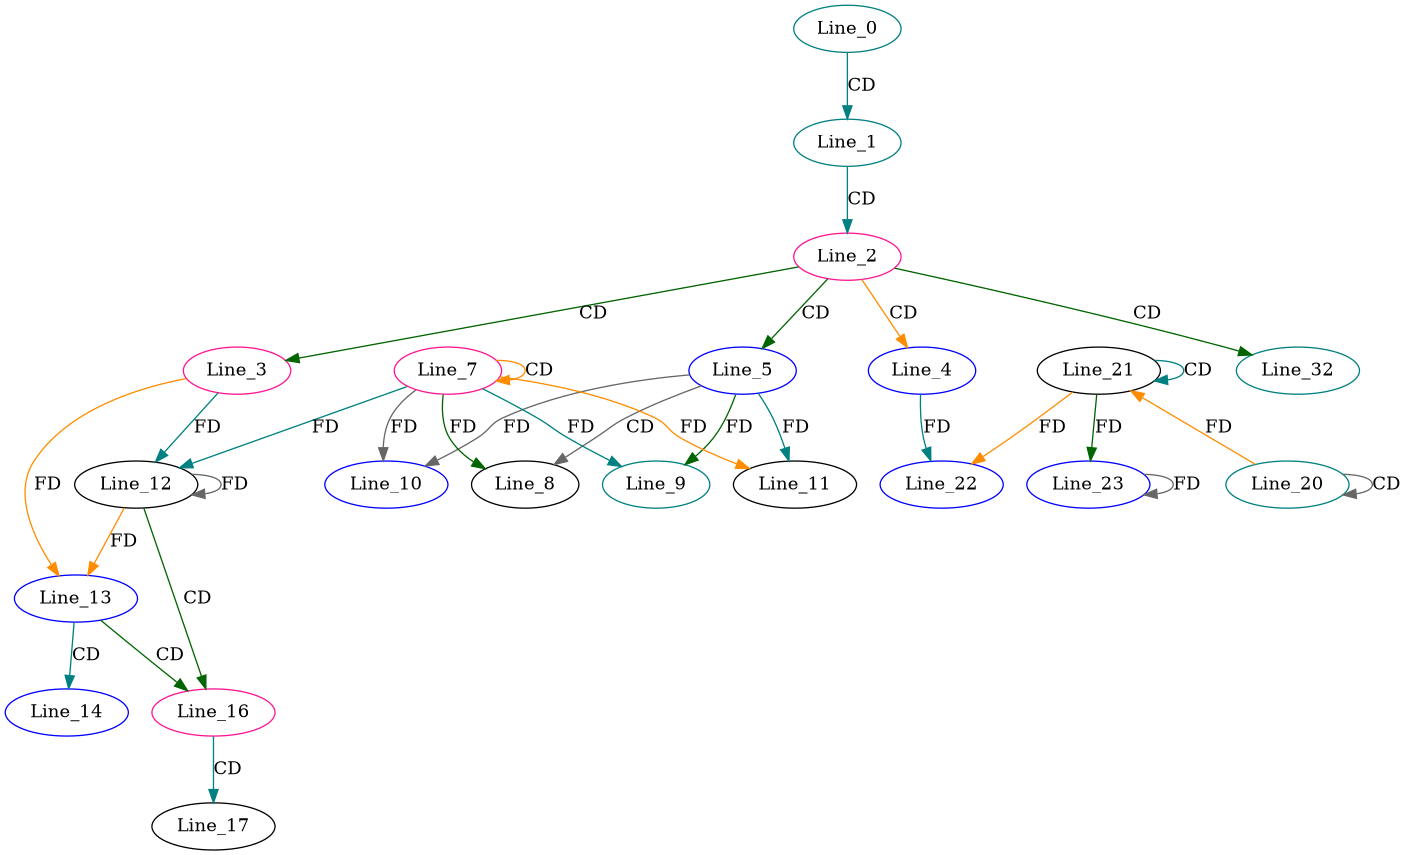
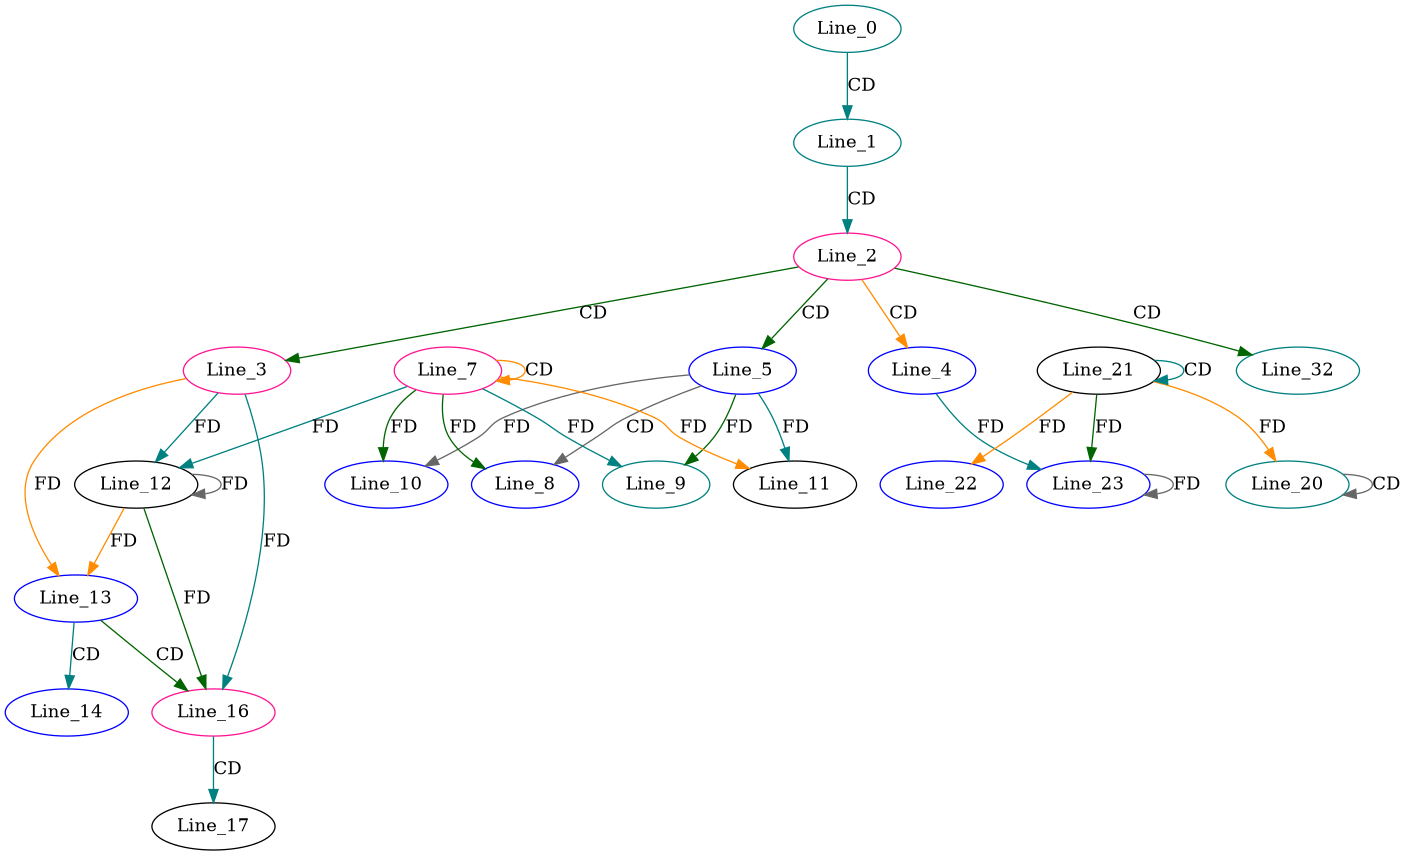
edge "Line_7" -> "Line_10": color gray40 -> darkgreen
edge "Line_4" -> "Line_22": now "Line_4" -> "Line_23"
edge "Line_20" -> "Line_21": reversed
node "Line_8": color black -> blue
edge "Line_3" -> "Line_16": added, label "FD"
edge "Line_12" -> "Line_16": label "CD" -> "FD"
